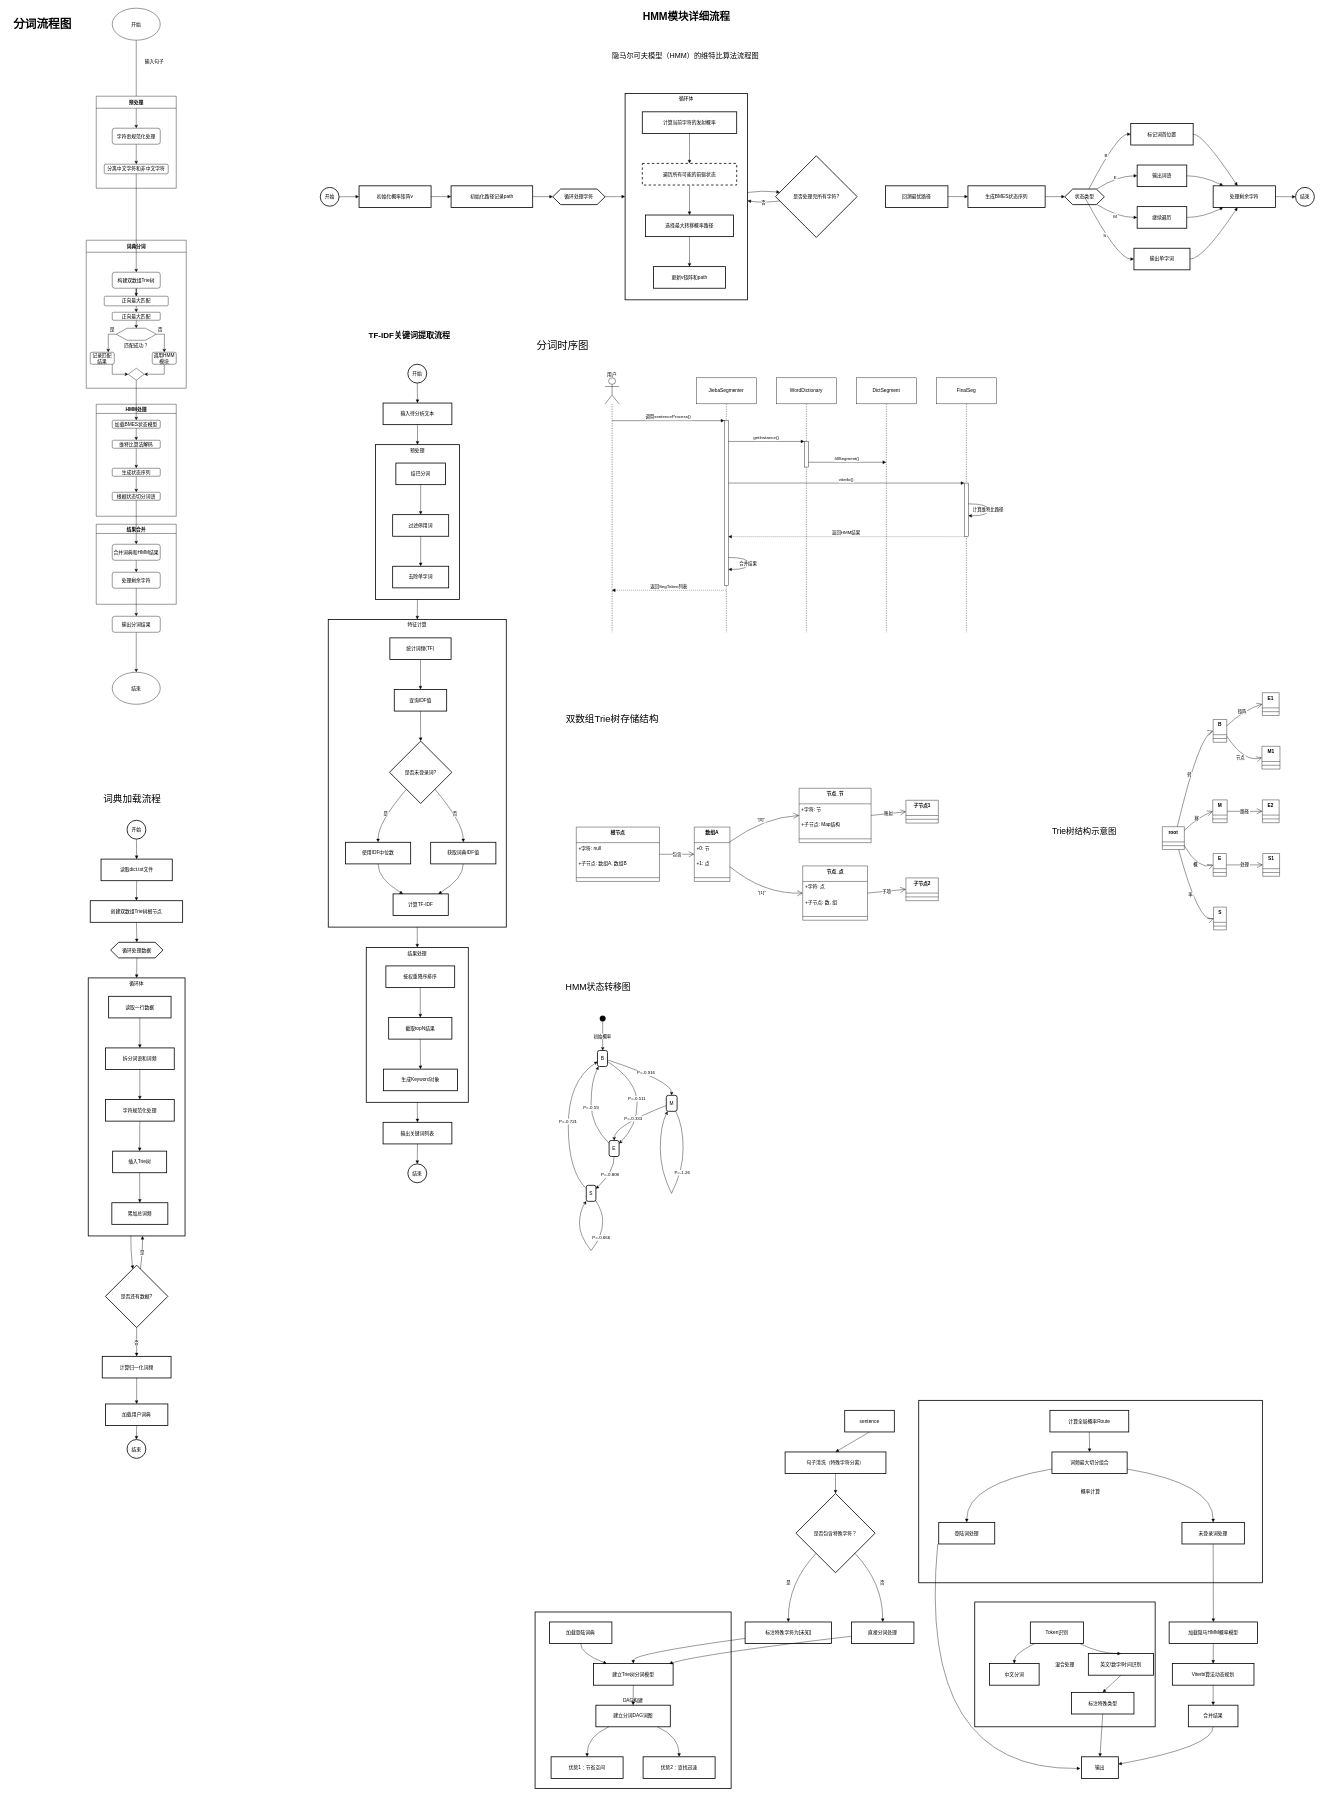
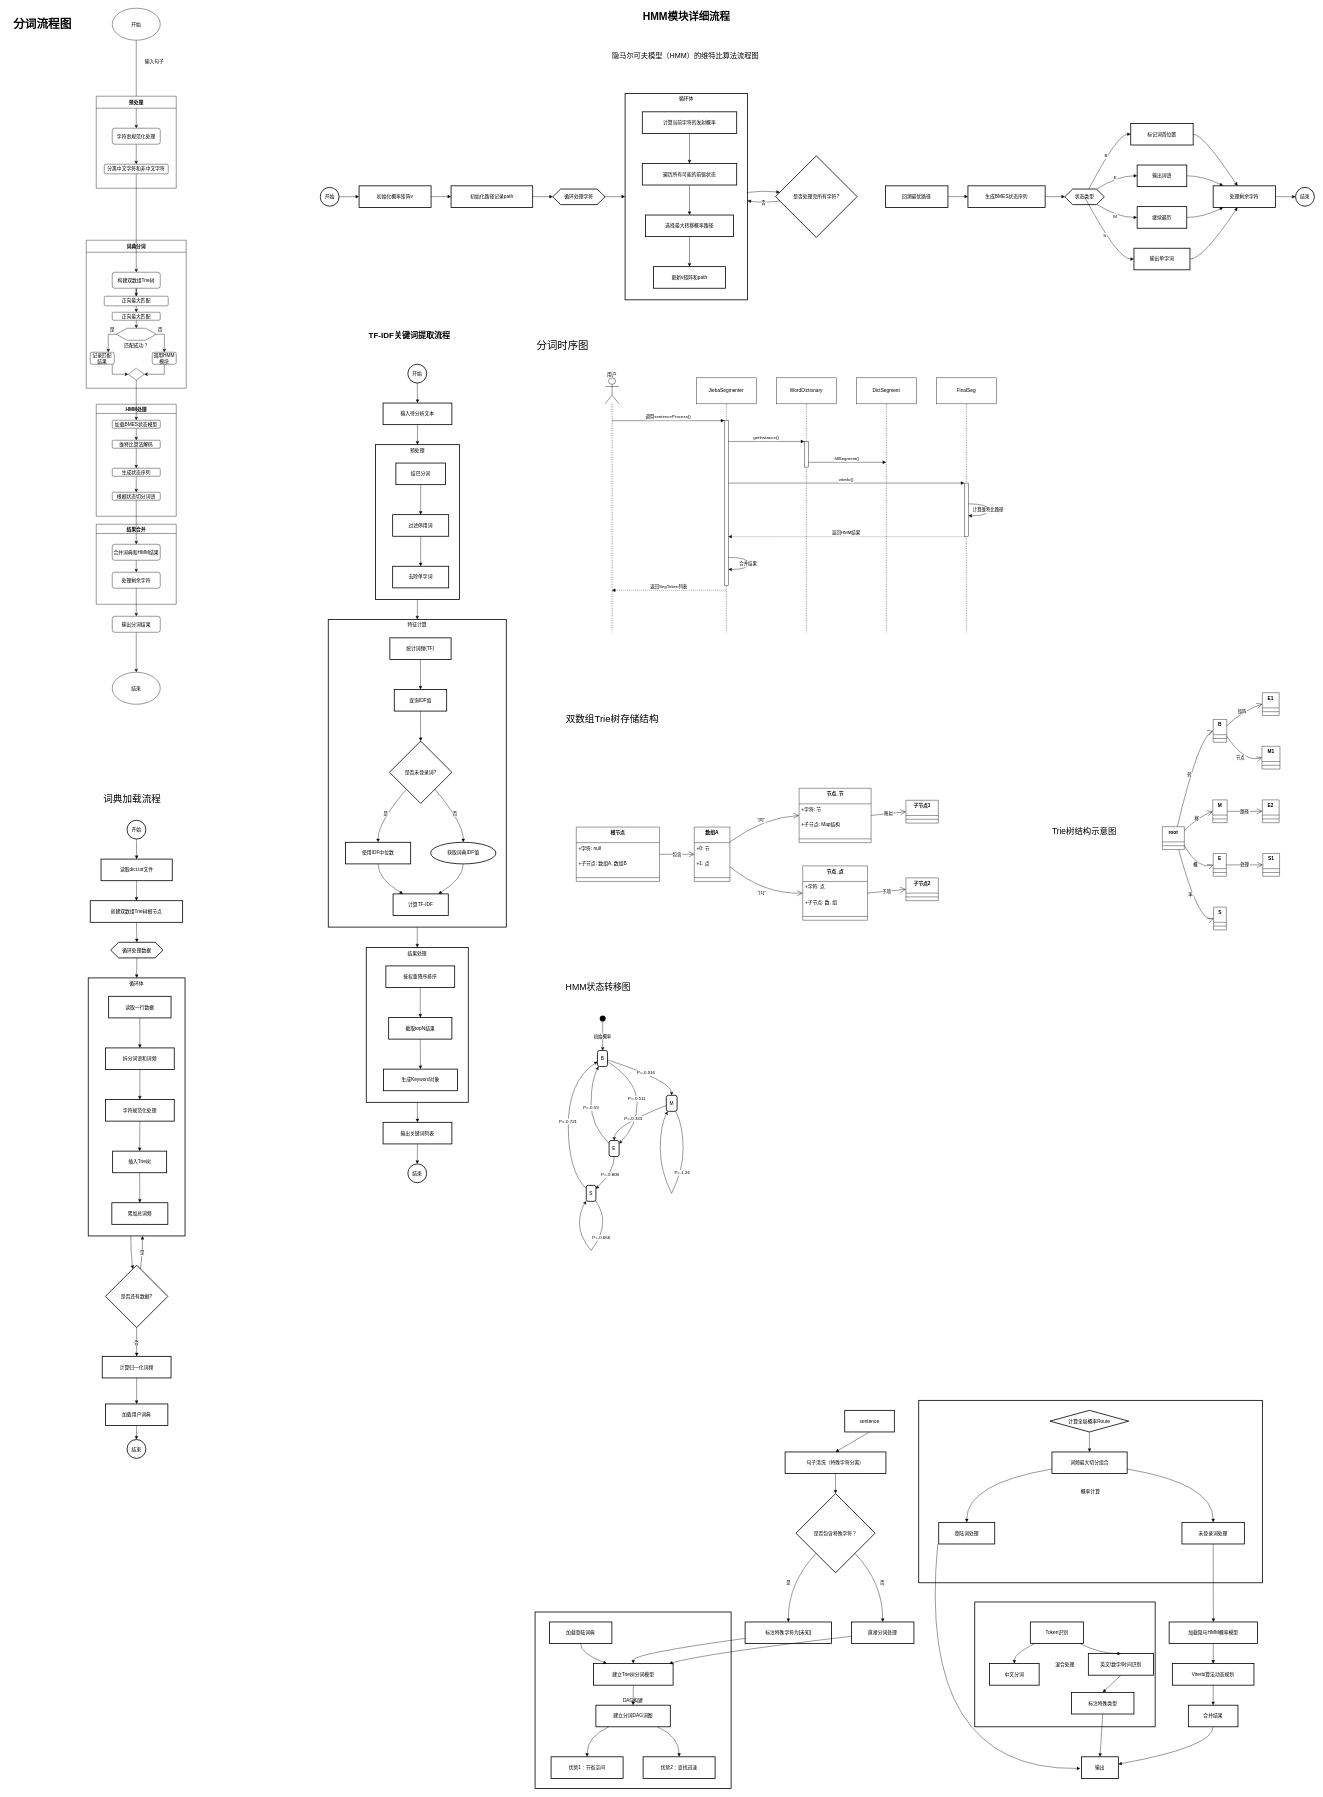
node "遍历所有可能的前驱状态": style dashed -> solid
node "获取词典IDF值": shape rectangle -> ellipse
node "计算全局概率Route": shape rectangle -> diamond
